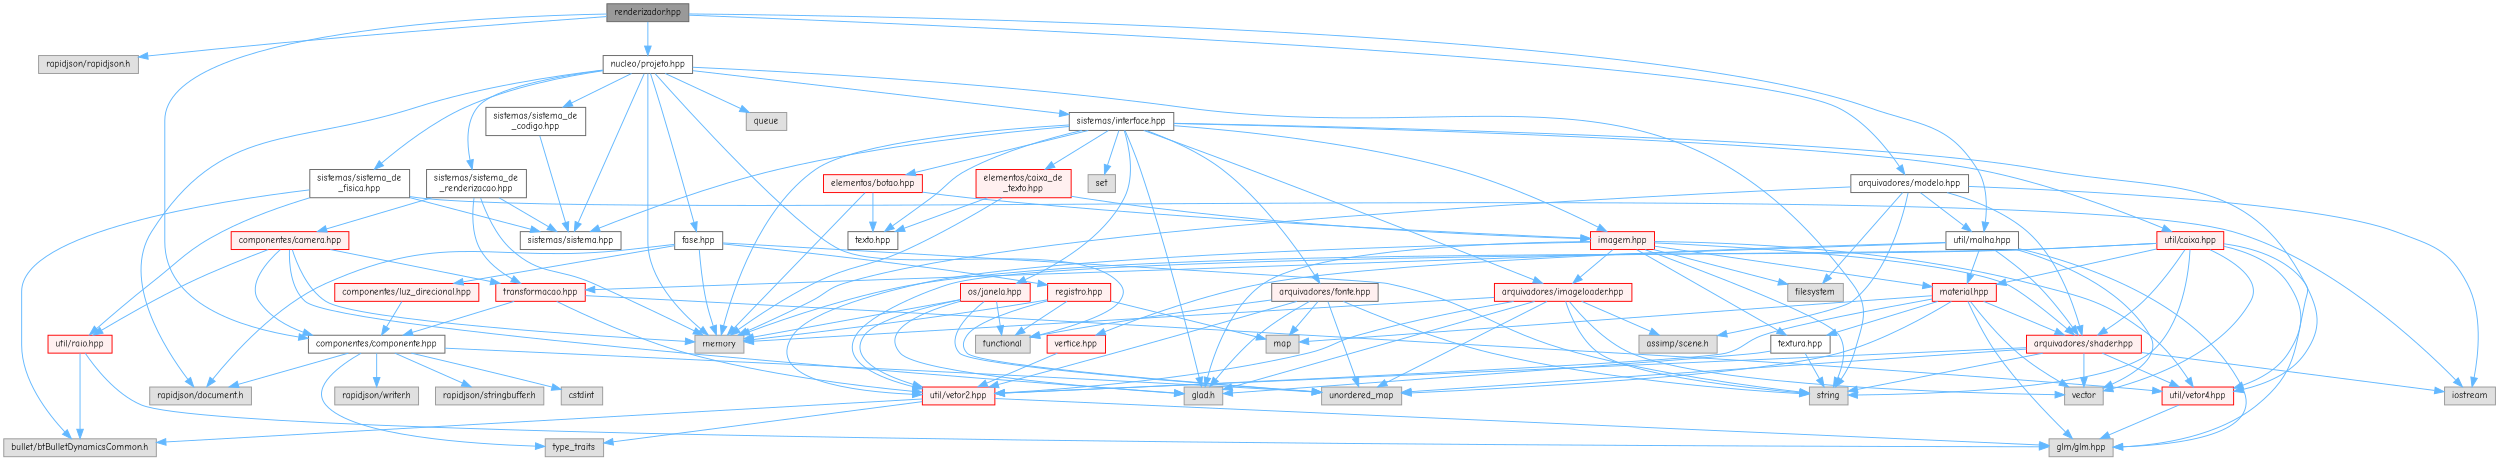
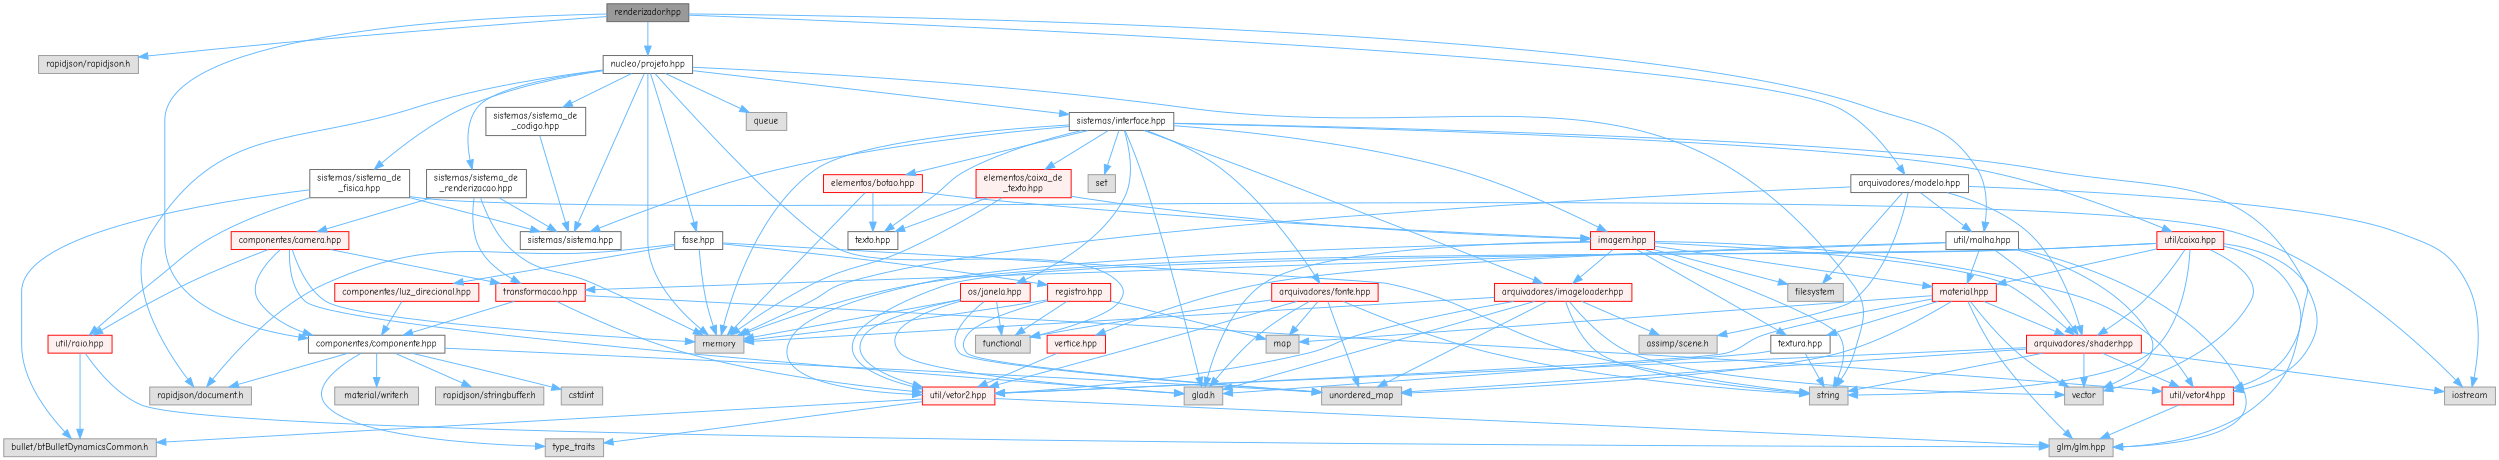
node "arquivadores/fonte.hpp": color grey40 -> red
node "rapidjson/writer.h": label "rapidjson/writer.h" -> "material/writer.h"
